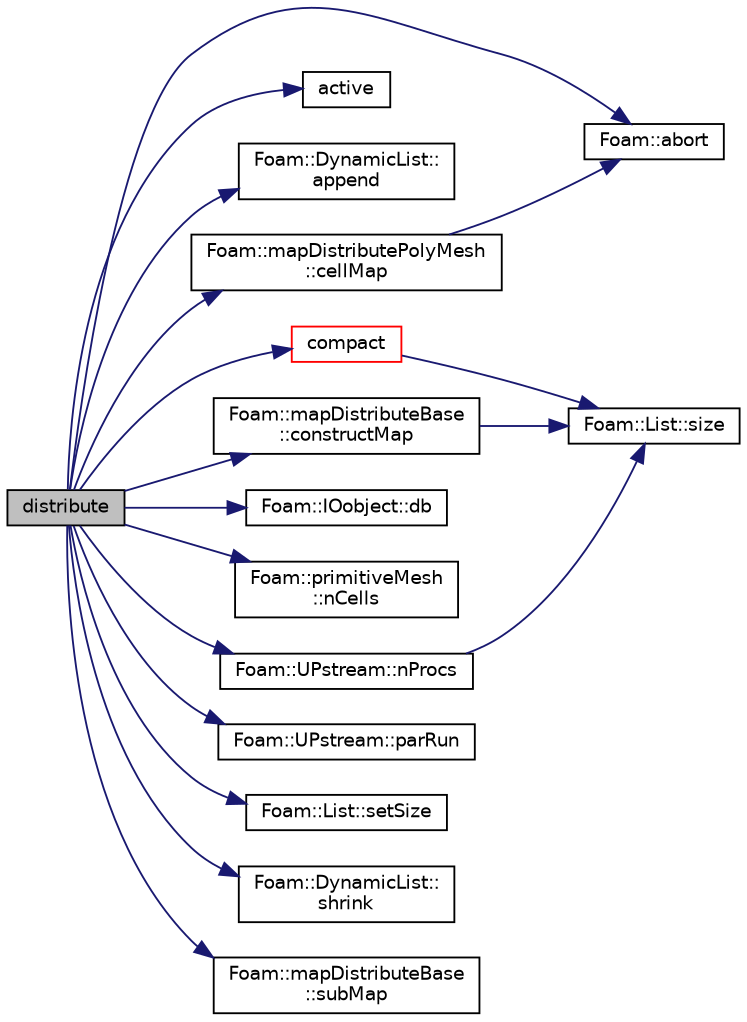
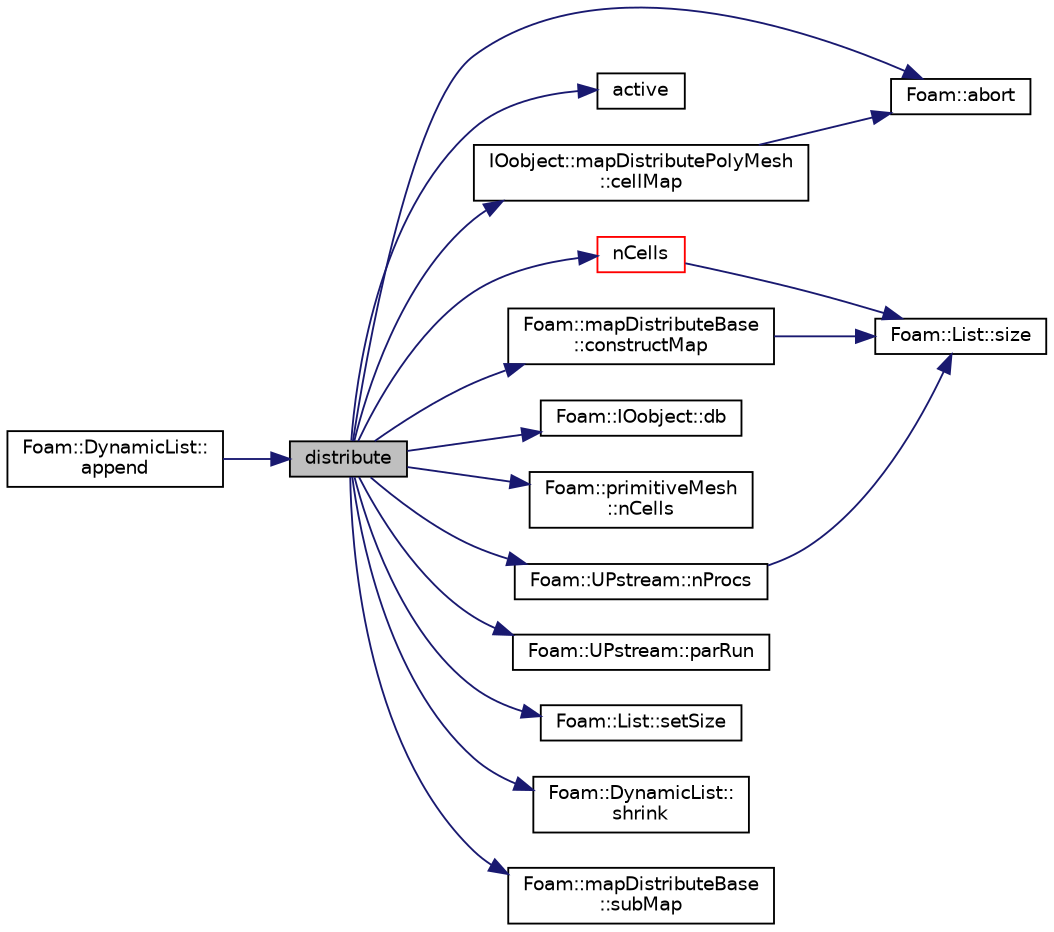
node "Foam::mapDistributePolyMesh ::cellMap": label "Foam::mapDistributePolyMesh ::cellMap" -> "IOobject::mapDistributePolyMesh ::cellMap"
edge "distribute" -> "Foam::DynamicList:: append": reversed
node "compact": label "compact" -> "nCells"
